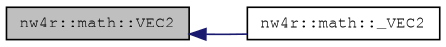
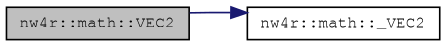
edge "nw4r::math::_VEC2" -> "nw4r::math::VEC2": reversed
